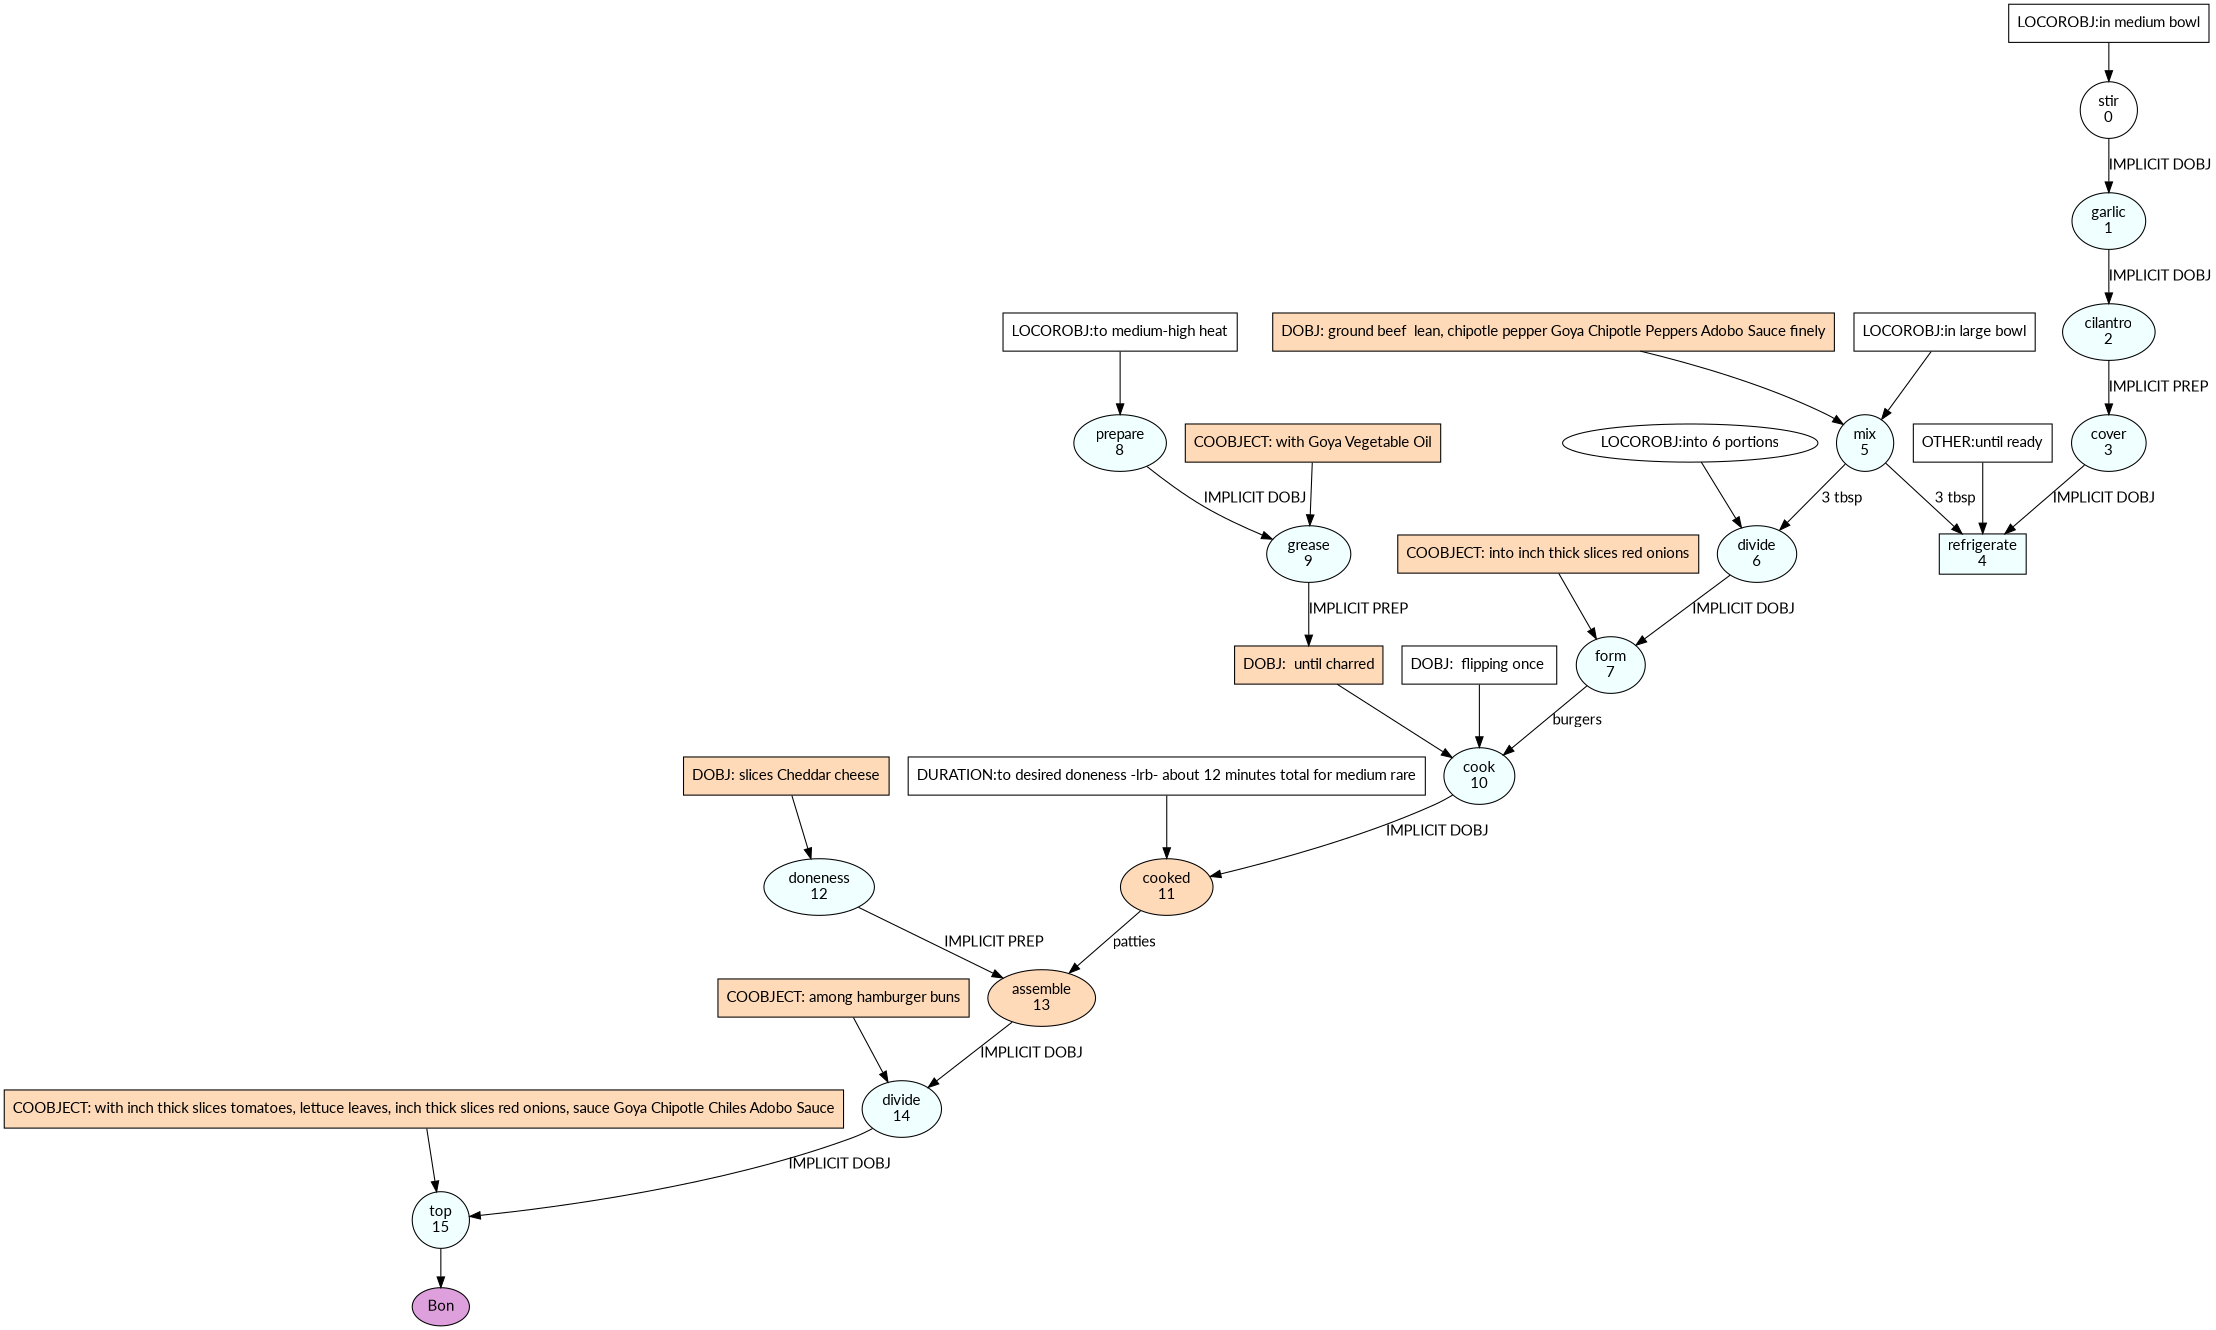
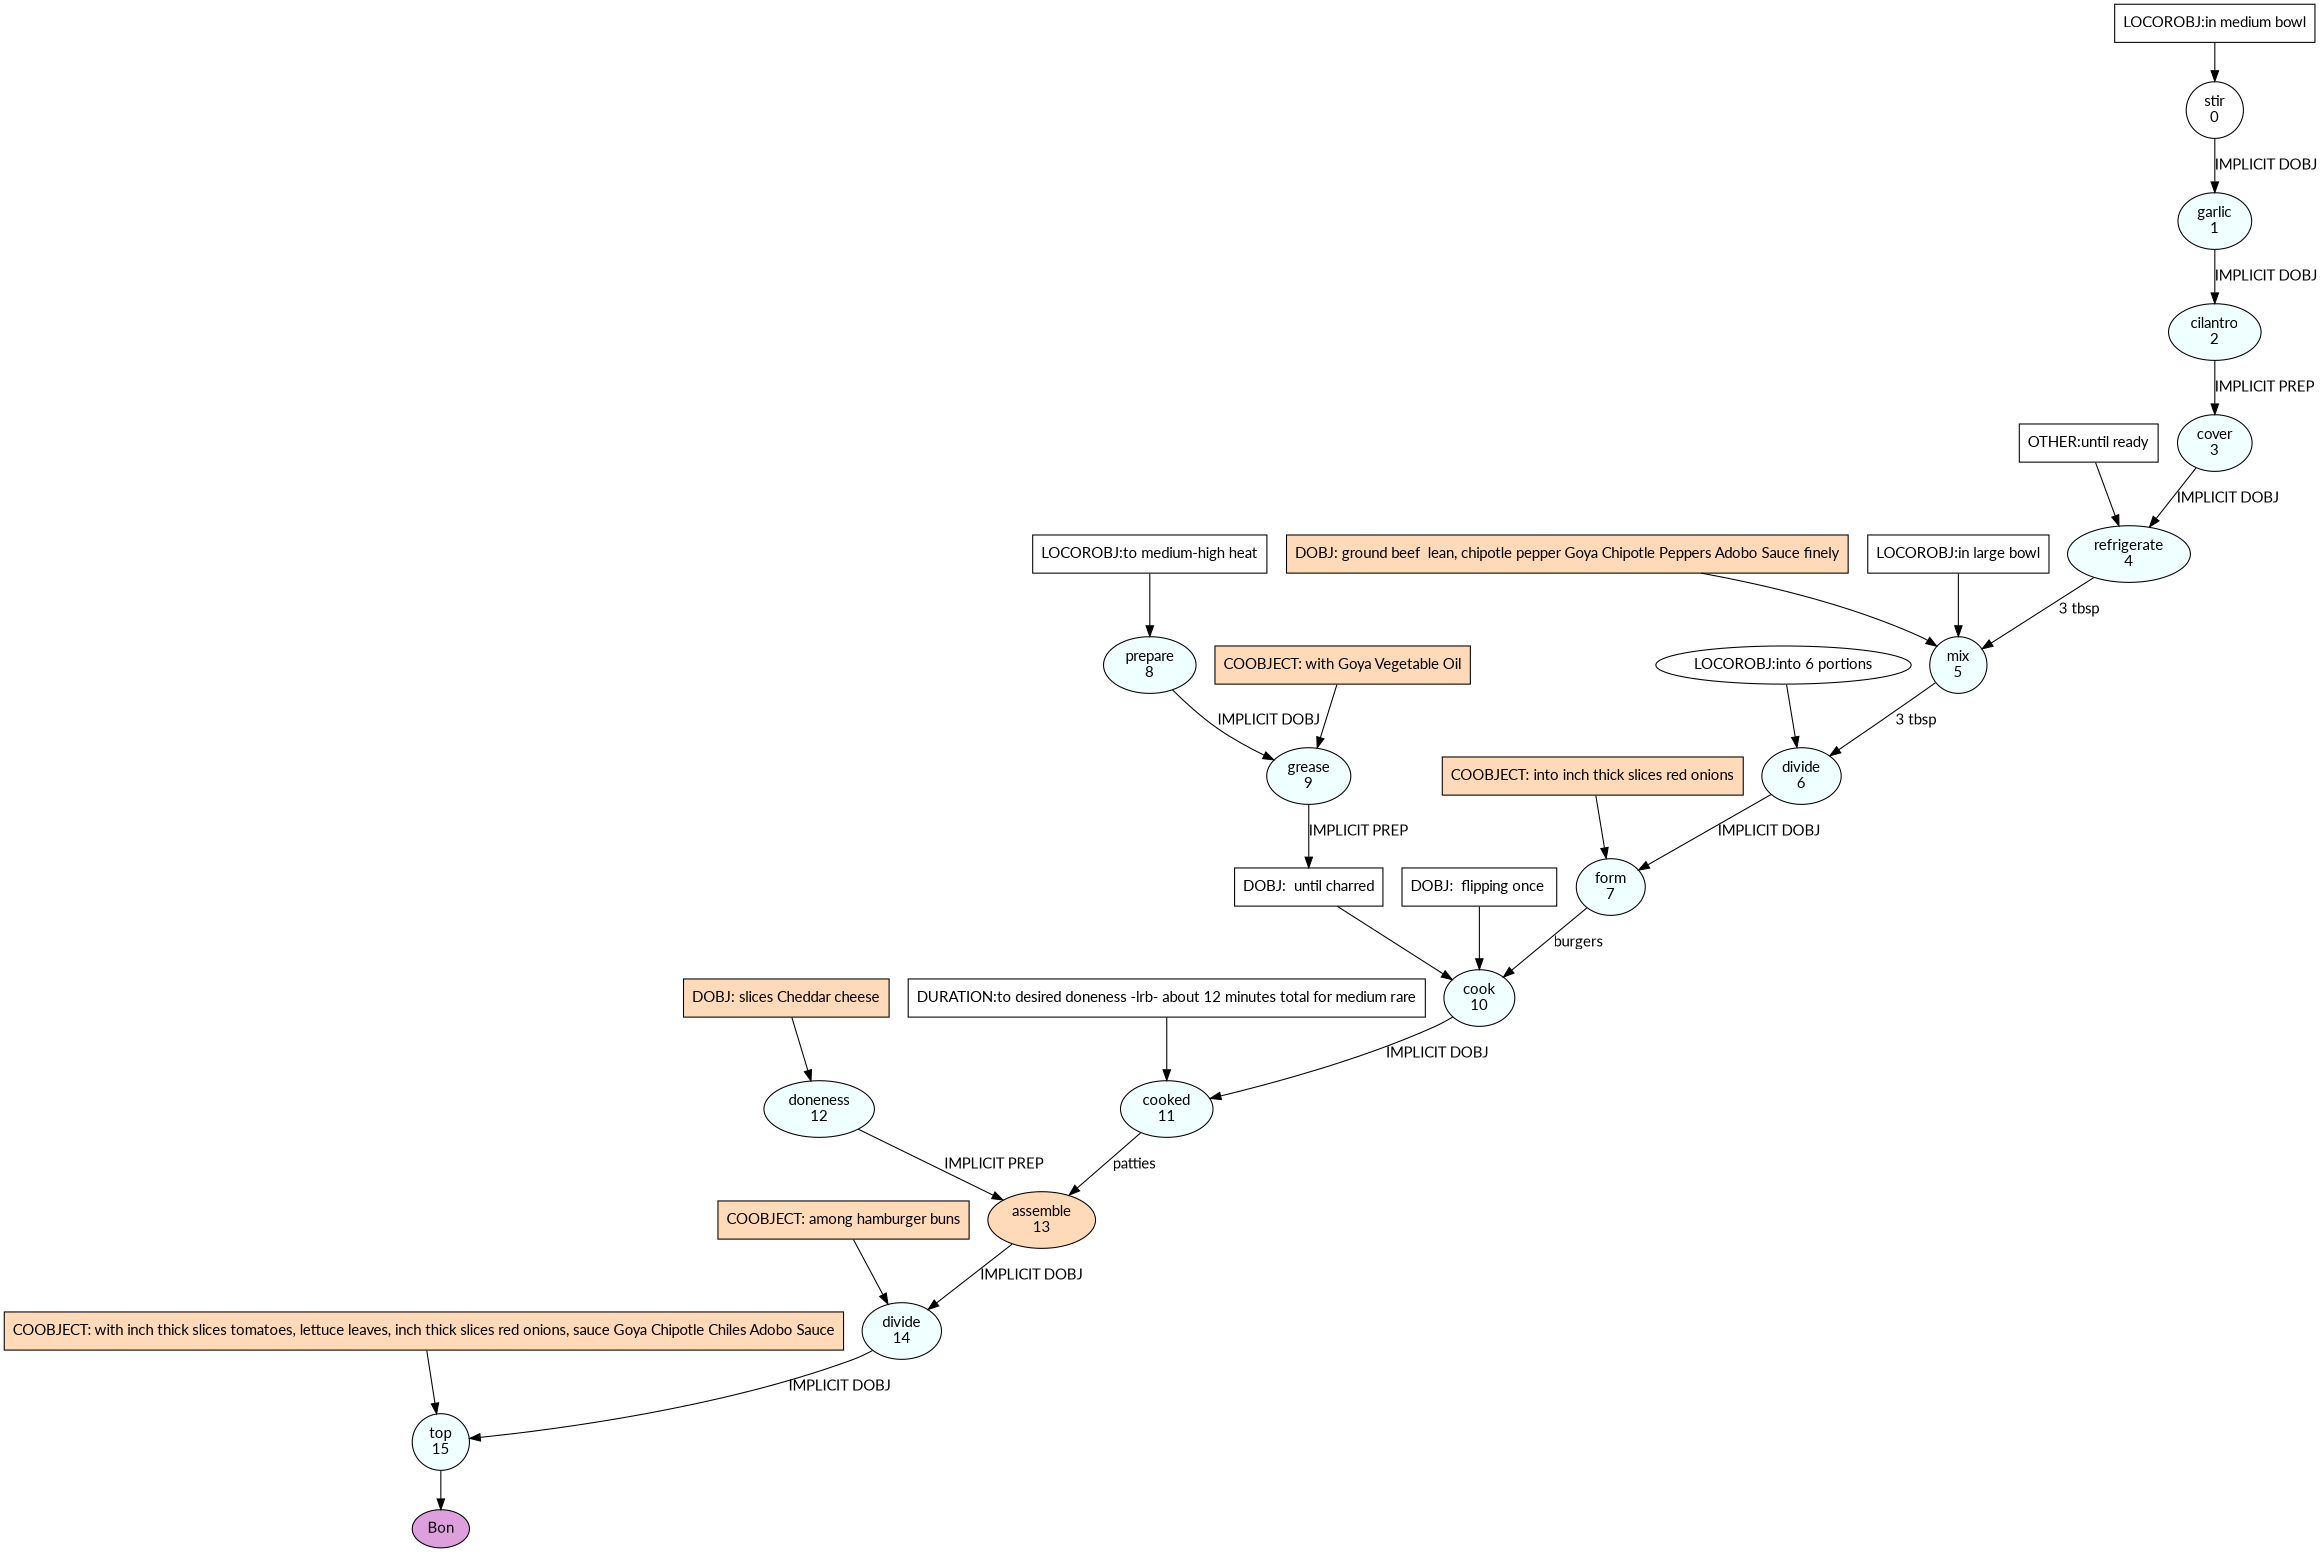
edge "mix 5" -> "refrigerate 4": reversed
node "refrigerate 4": shape box -> ellipse
node "DOBJ:  until charred": fillcolor peachpuff -> white
node "cooked 11": fillcolor peachpuff -> azure
